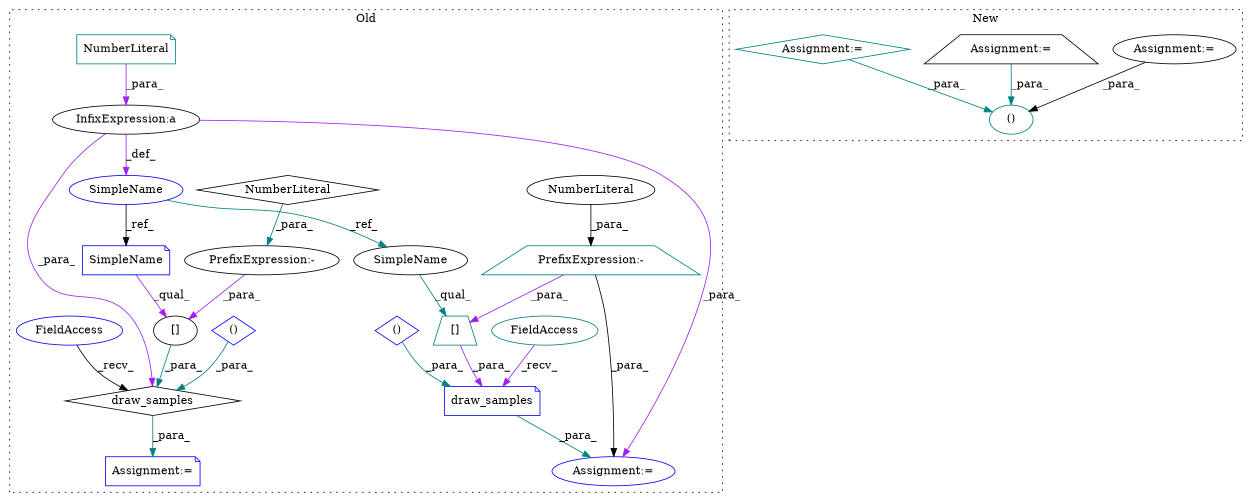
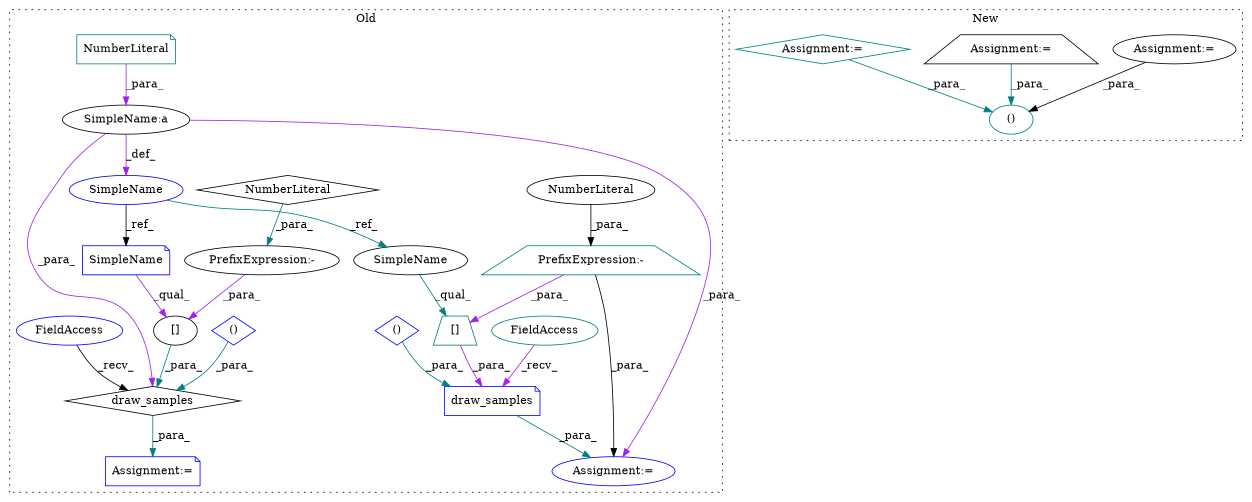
node "InfixExpression:a": label "InfixExpression:a" -> "SimpleName:a"
